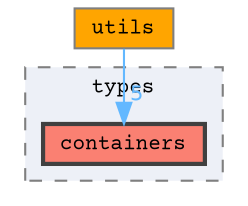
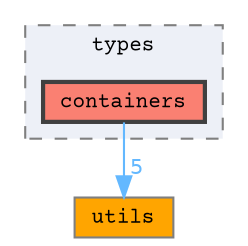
edge "utils" -> "containers": reversed
